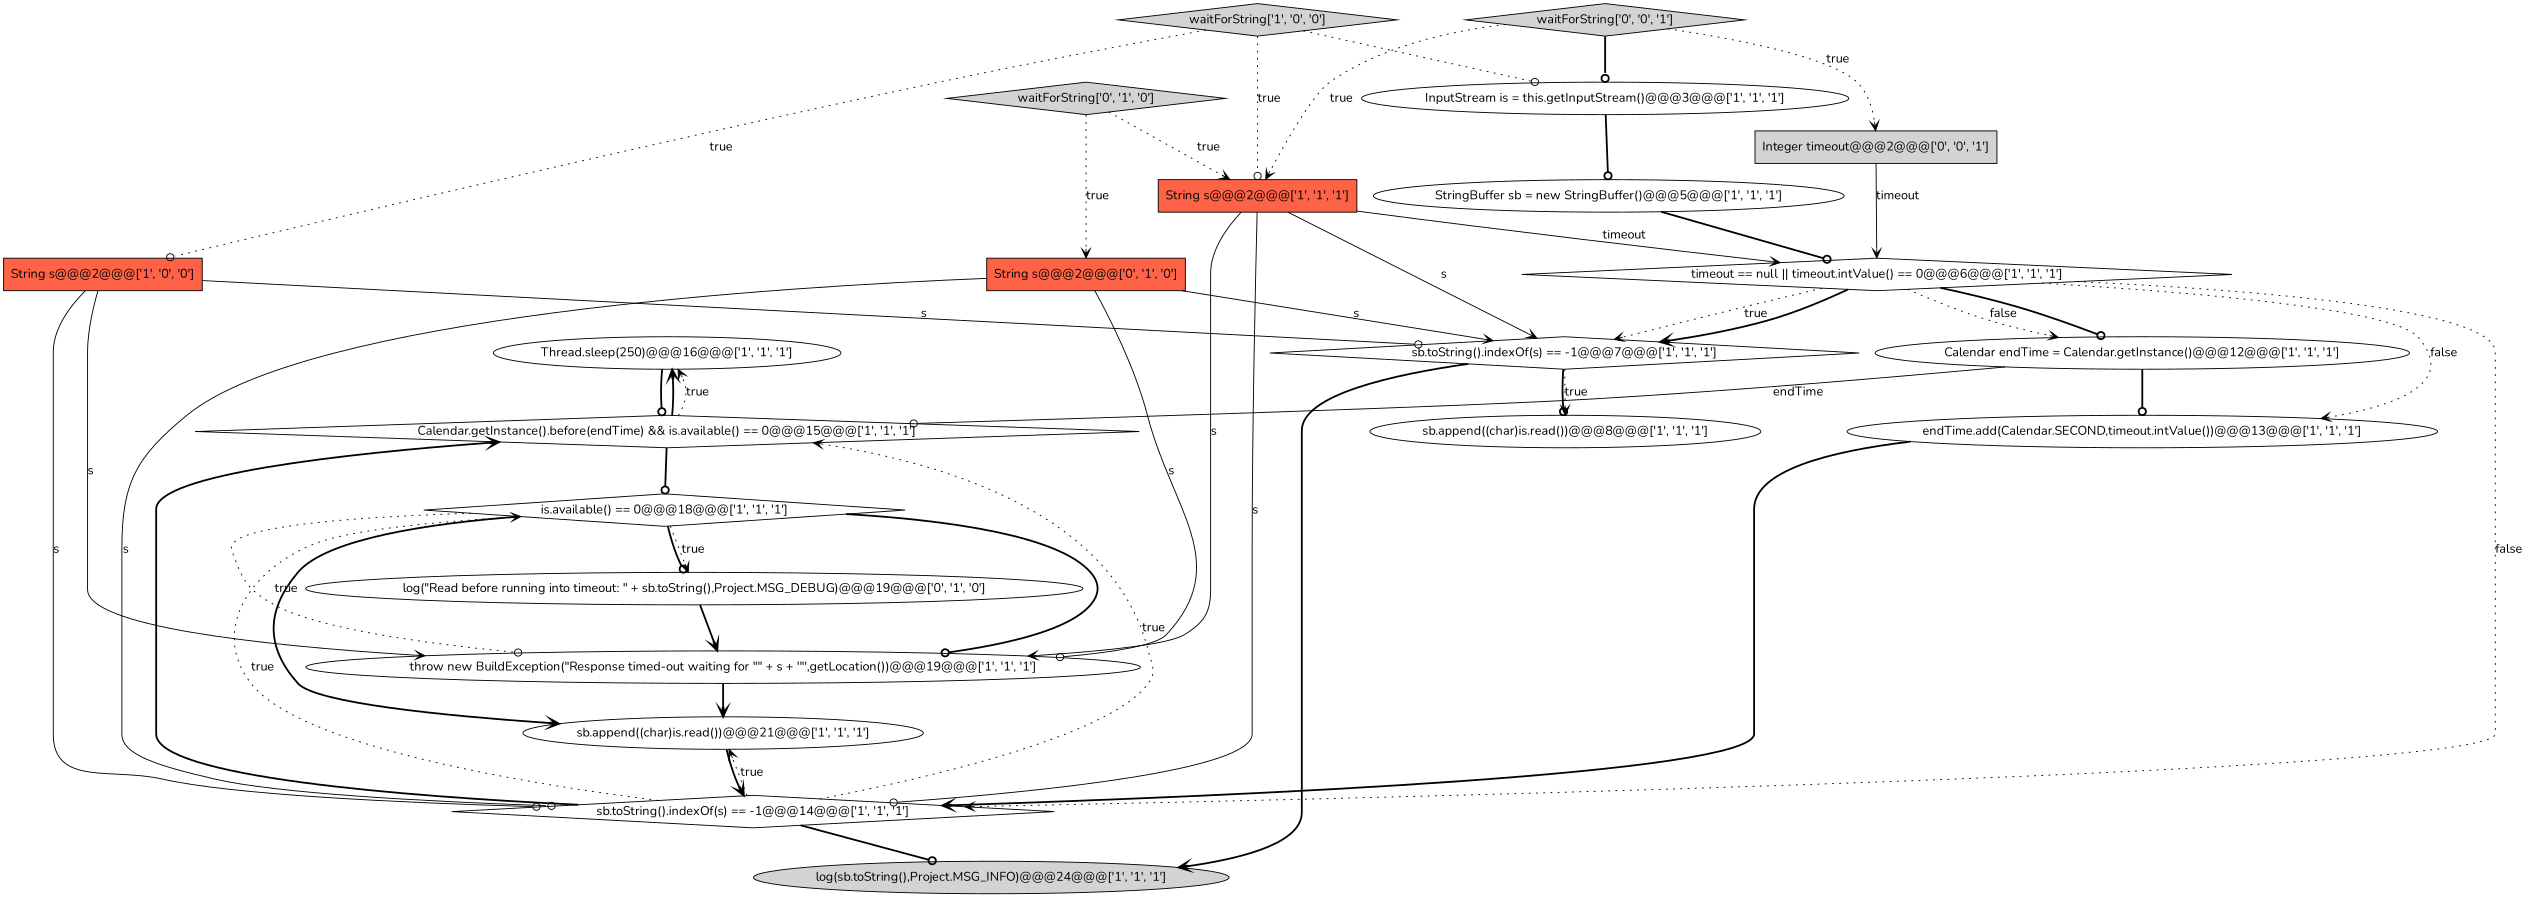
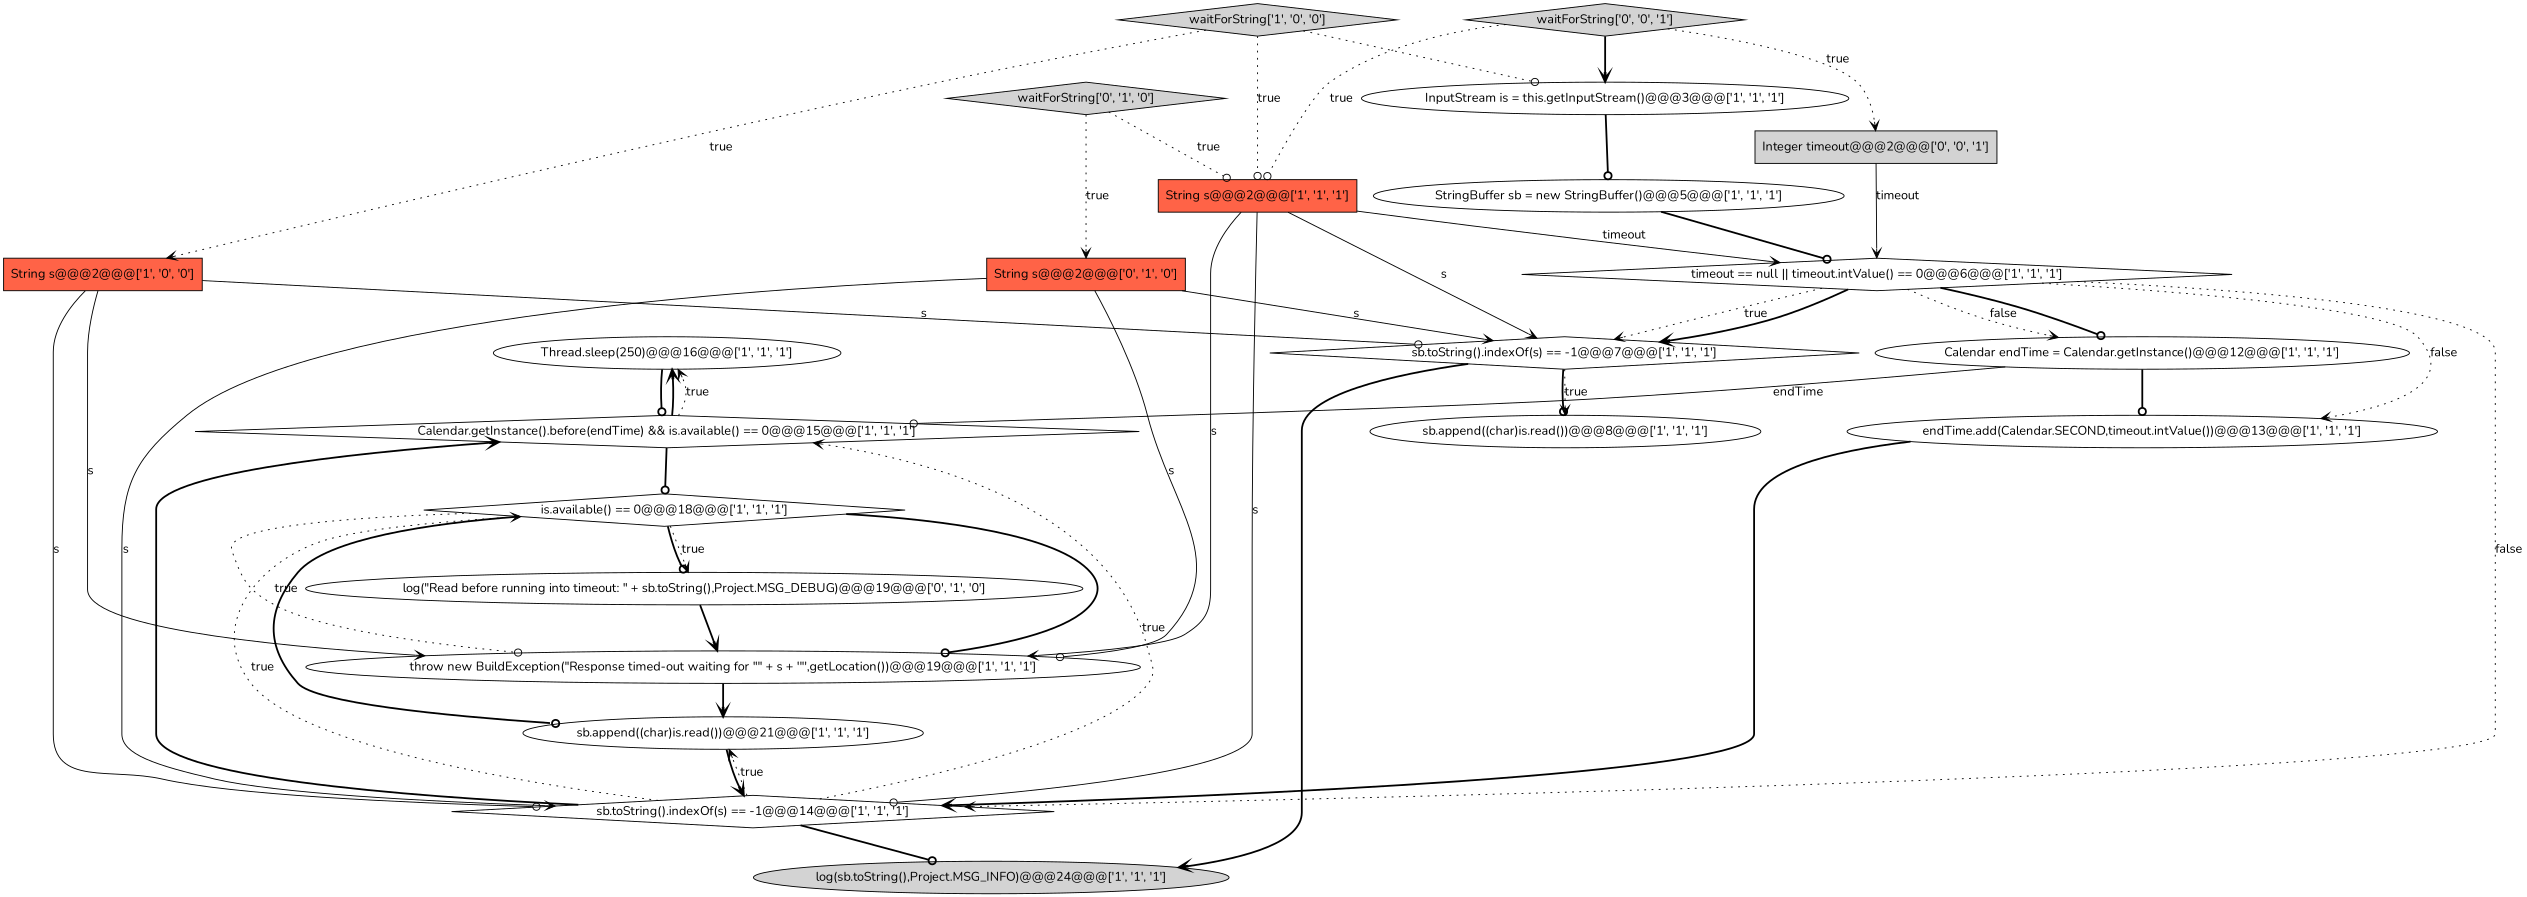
edge "waitForString['0', '0', '1']" -> "InputStream is = this.getInputStream()@@@3@@@['1', '1', '1']": arrowhead odot -> vee
edge "waitForString['0', '0', '1']" -> "String s@@@2@@@['1', '1', '1']": arrowhead vee -> odot
edge "waitForString['1', '0', '0']" -> "String s@@@2@@@['1', '0', '0']": arrowhead odot -> vee
edge "waitForString['0', '1', '0']" -> "String s@@@2@@@['1', '1', '1']": arrowhead vee -> odot
edge "String s@@@2@@@['0', '1', '0']" -> "sb.toString().indexOf(s) == -1@@@14@@@['1', '1', '1']": arrowhead odot -> vee
edge "is.available() == 0@@@18@@@['1', '1', '1']" -> "sb.append((char)is.read())@@@21@@@['1', '1', '1']": arrowhead vee -> odot
